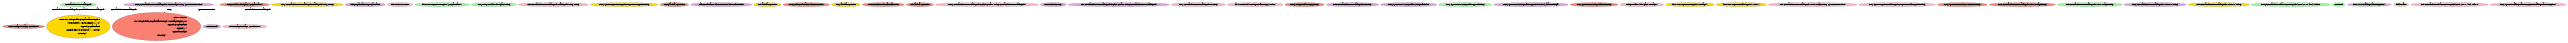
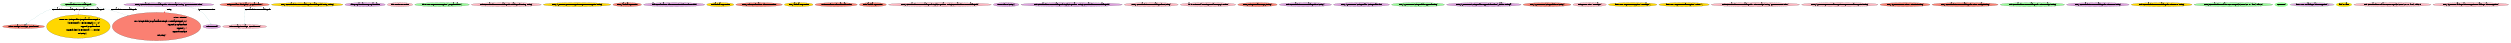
node "Entry string.IsNullOrWhiteSpace(string)": removed
node "string.IsNullOrWhiteSpace(''message'')": label "string.IsNullOrWhiteSpace(''message'')" -> "string.TextWriter(''message'')"
node "field = value": fillcolor lightpink -> gold
